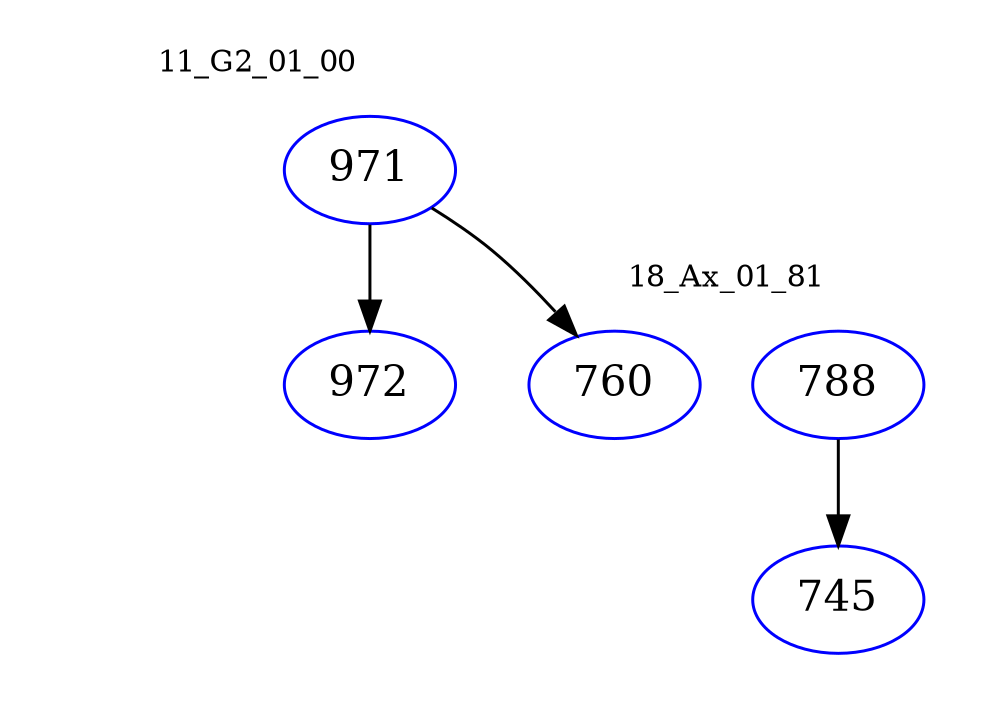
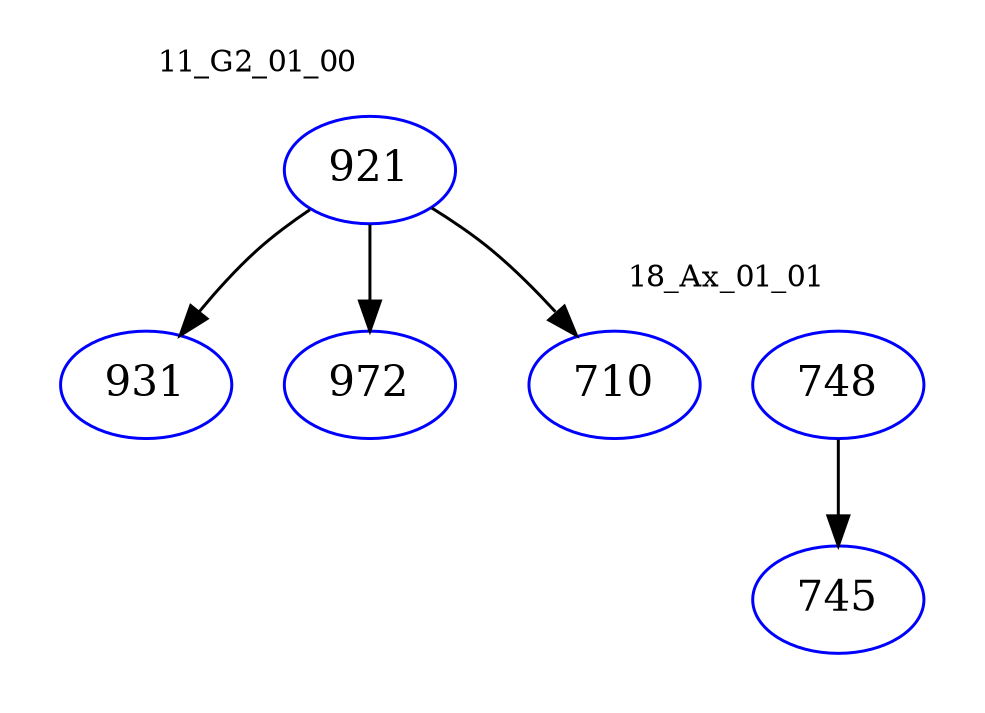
node "971": label "971" -> "921"
cluster "18_Ax_01_81": label "18_Ax_01_81" -> "18_Ax_01_01"
node "931": added
node "760": label "760" -> "710"
node "788": label "788" -> "748"
